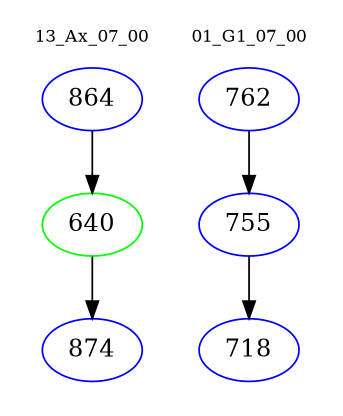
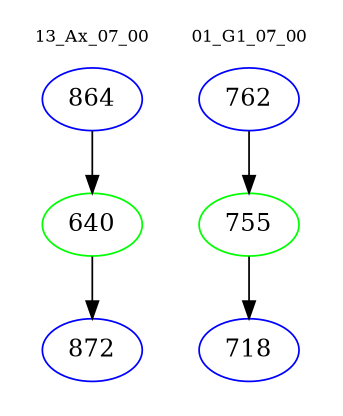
node "755": color blue -> green
node "874": label "874" -> "872"
